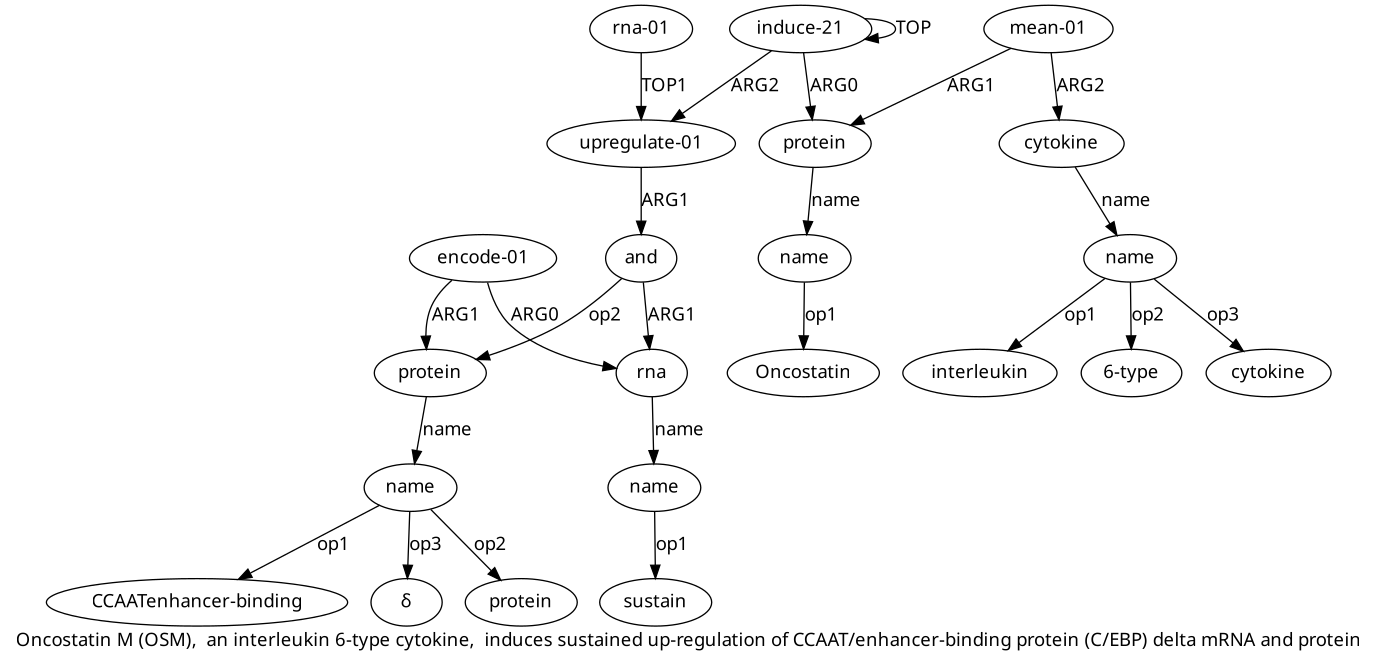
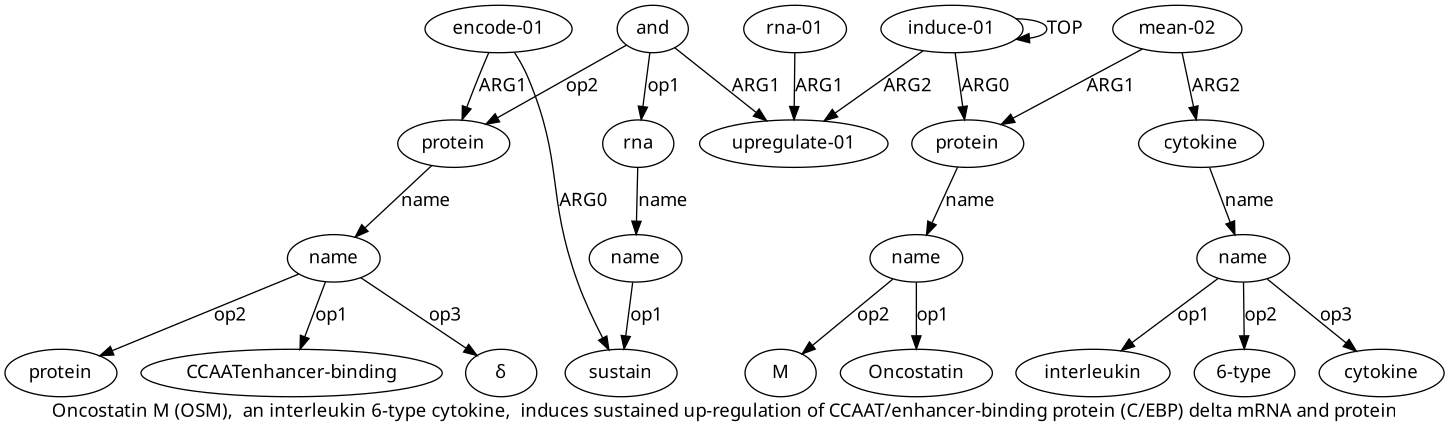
node "induce-21": label "induce-21" -> "induce-01"
node "mean-01": label "mean-01" -> "mean-02"
edge "rna-01" -> "upregulate-01": label "TOP1" -> "ARG1"
edge "upregulate-01" -> "and": reversed
edge "and" -> "rna": label "ARG1" -> "op1"
edge "encode-01" -> "rna": now "encode-01" -> "sustain"
node "M": added
